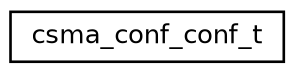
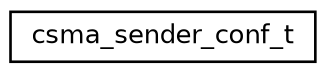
node "csma_conf_conf_t": label "csma_conf_conf_t" -> "csma_sender_conf_t"
